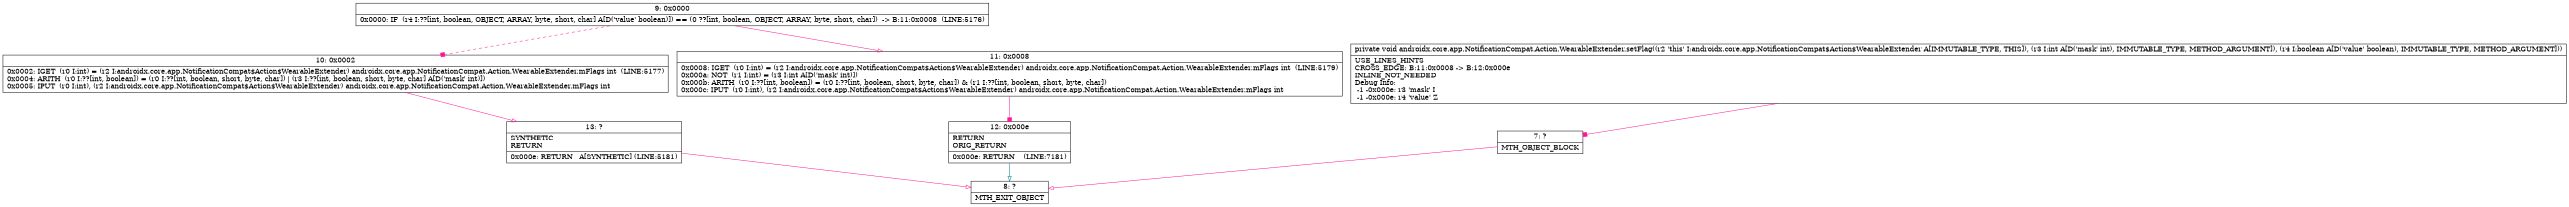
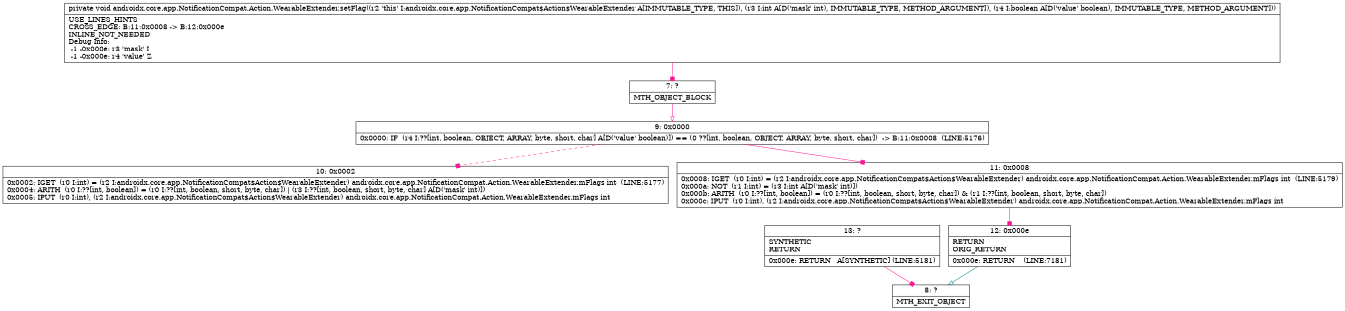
edge "9: 0x0000" -> "11: 0x0008": arrowhead onormal -> box
edge "10: 0x0002" -> "13: ?": removed
edge "7: ?" -> "8: ?": now "7: ?" -> "9: 0x0000"
edge "13: ?" -> "8: ?": arrowhead onormal -> box
